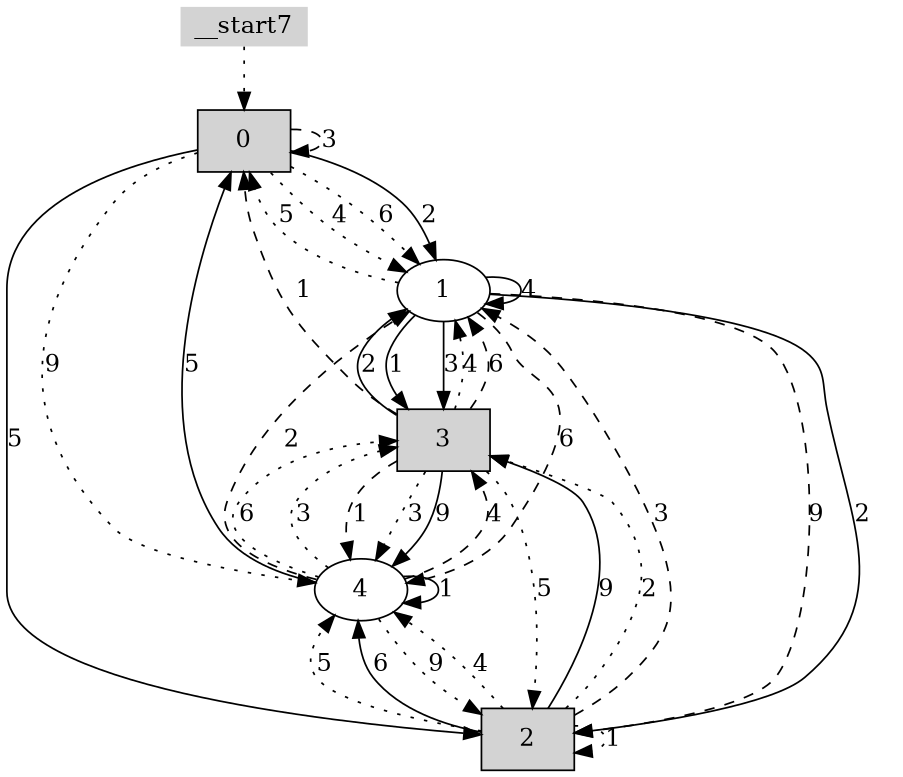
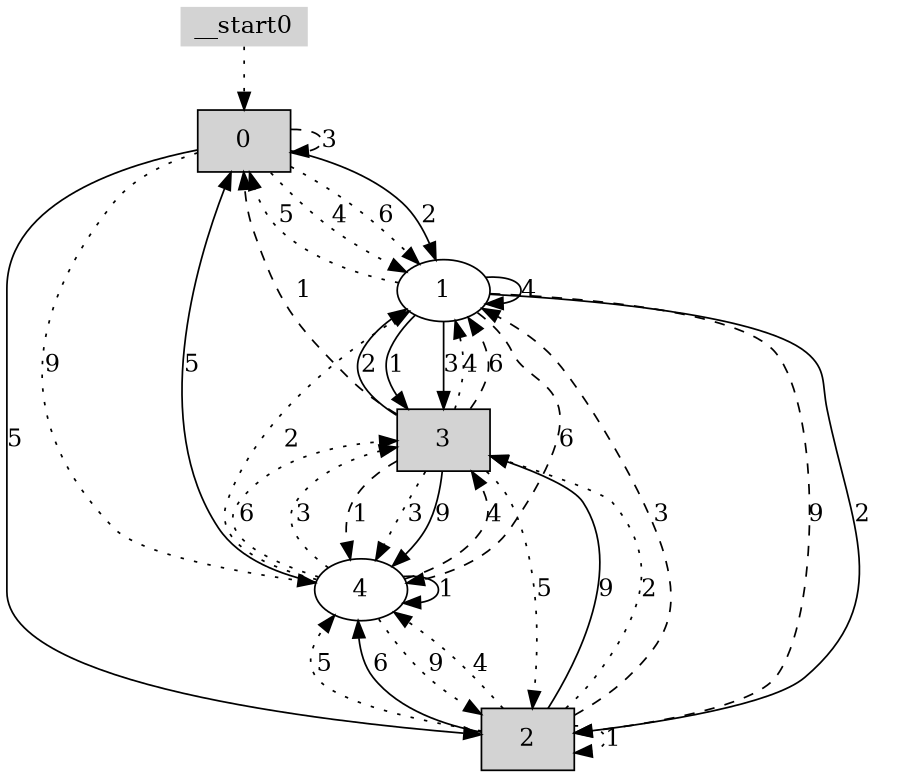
node "__start7": label "__start7" -> "__start0"
edge "4" -> "1": style dashed -> dotted
